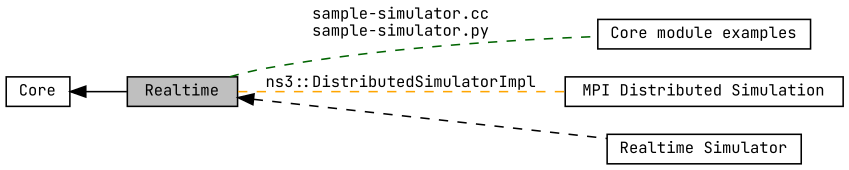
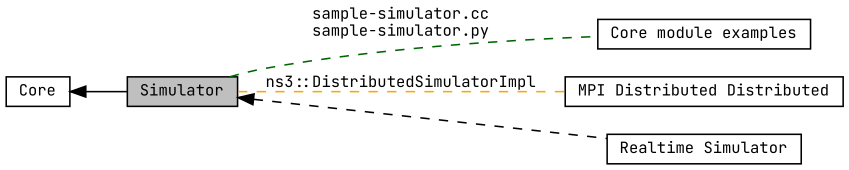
node "Realtime": label "Realtime" -> "Simulator"
node "MPI Distributed Simulation": label "MPI Distributed Simulation" -> "MPI Distributed Distributed"
